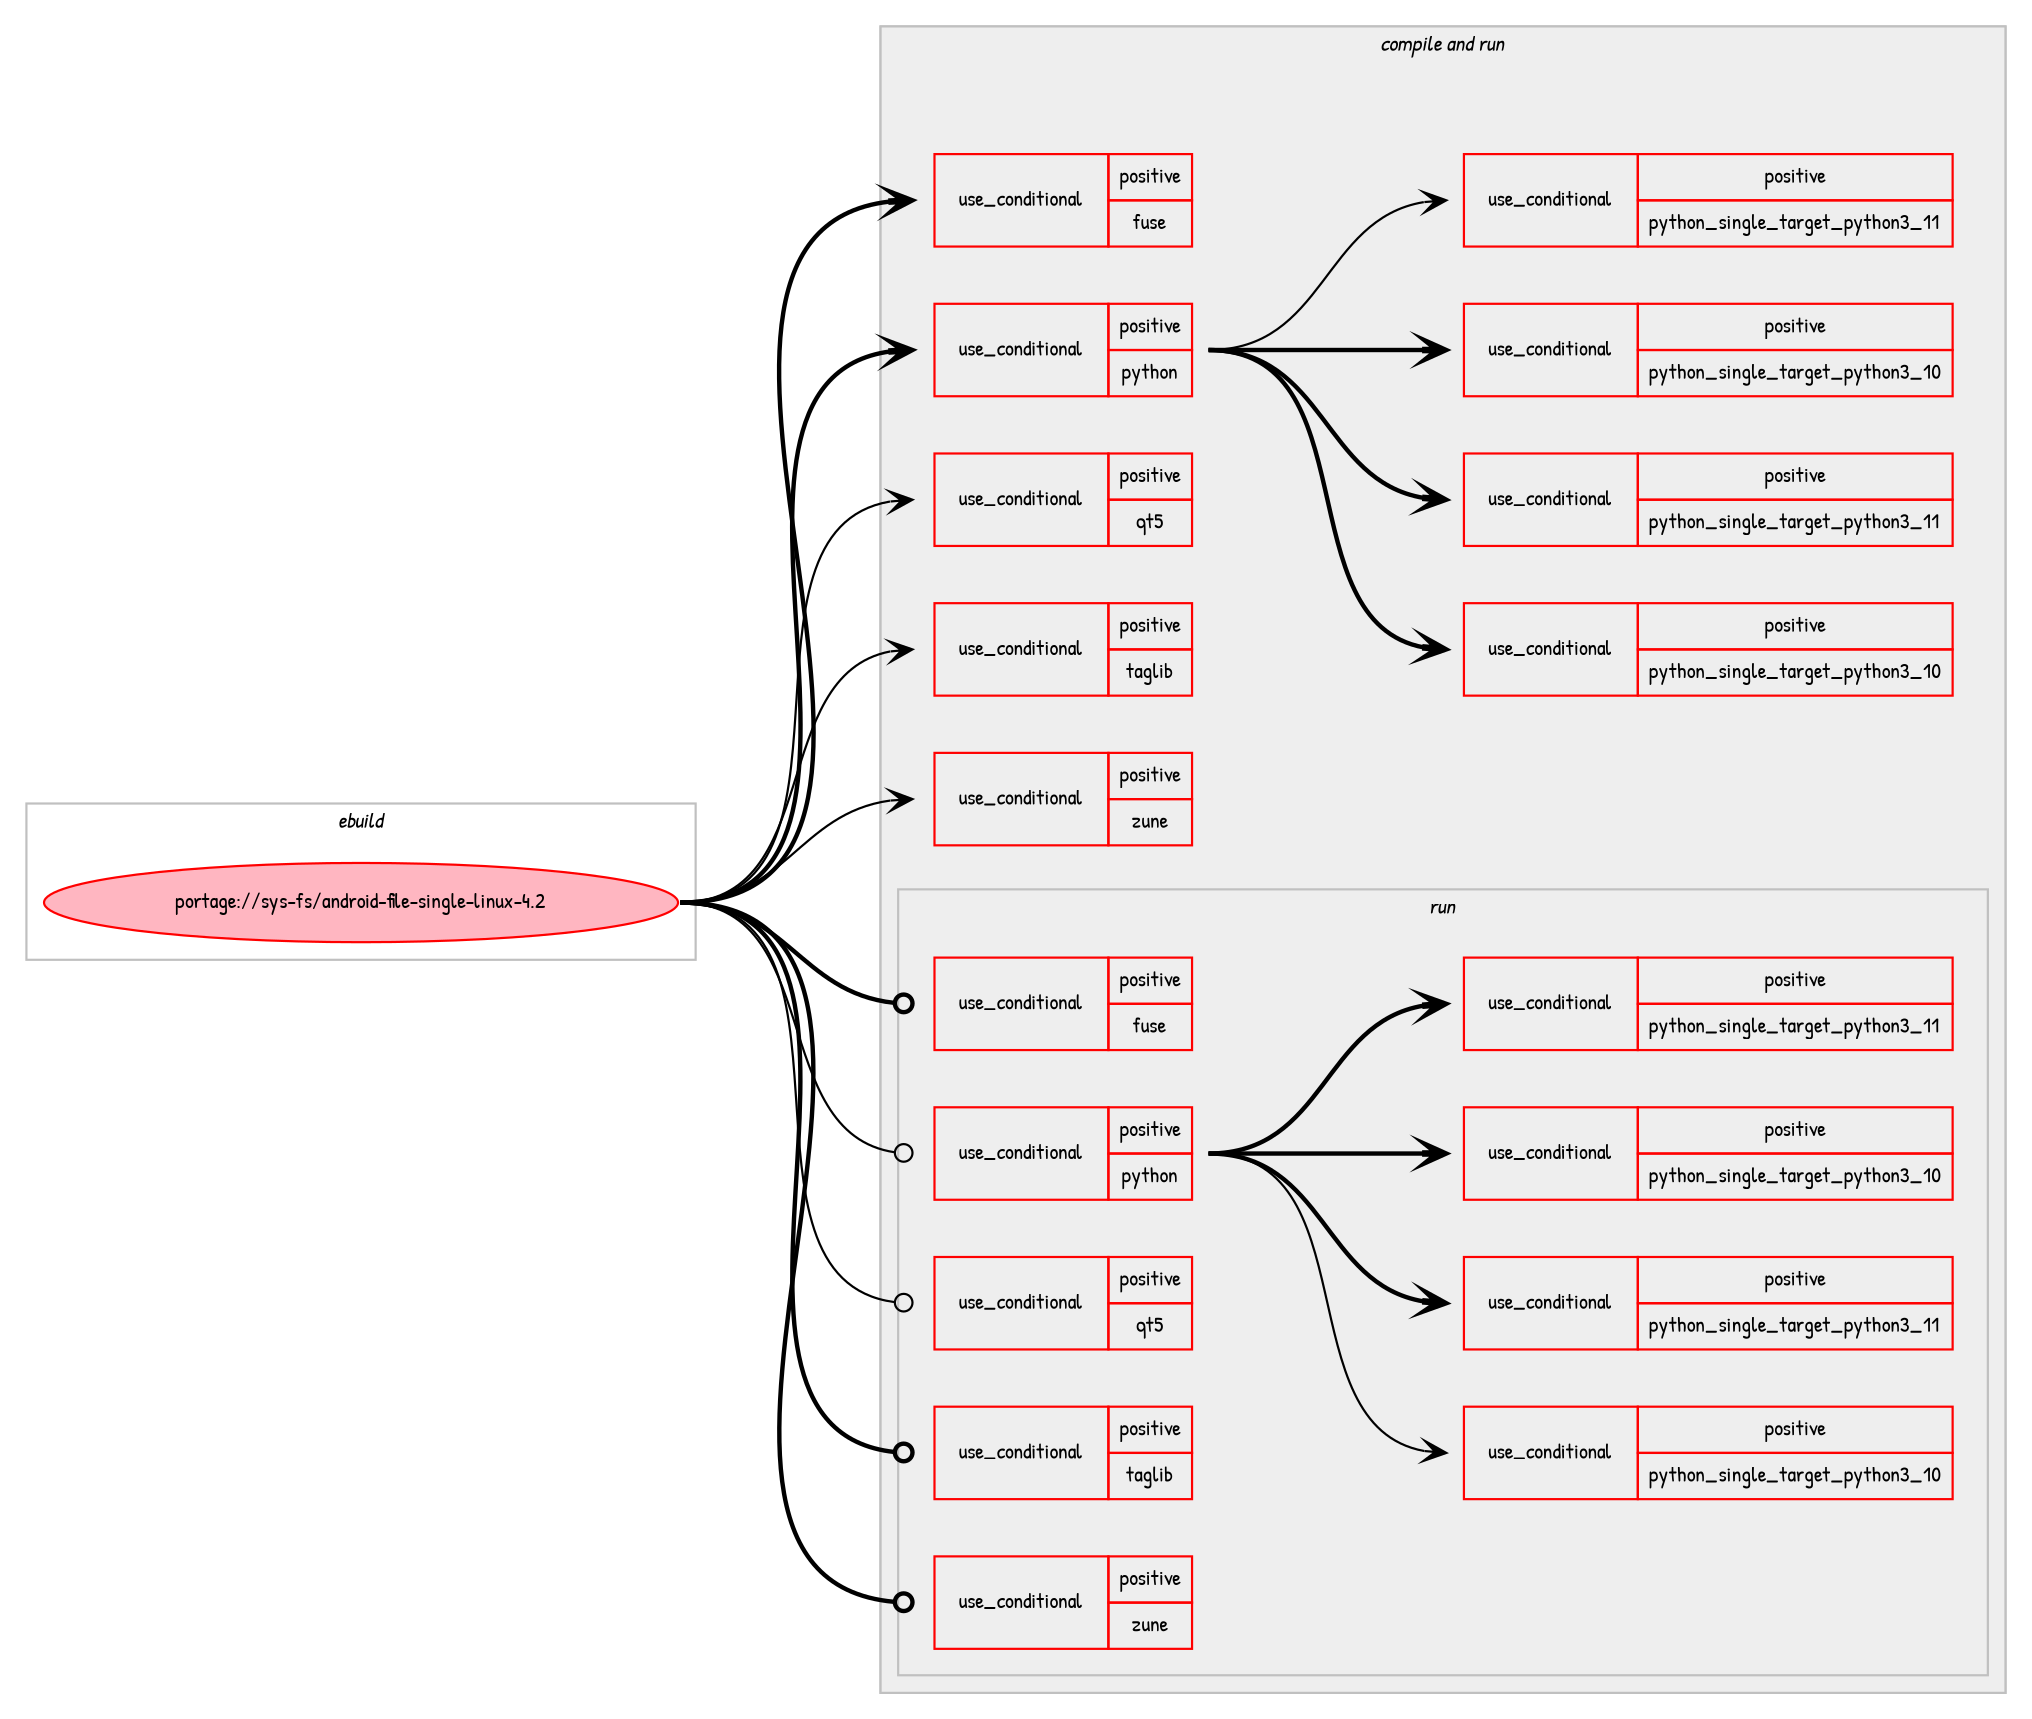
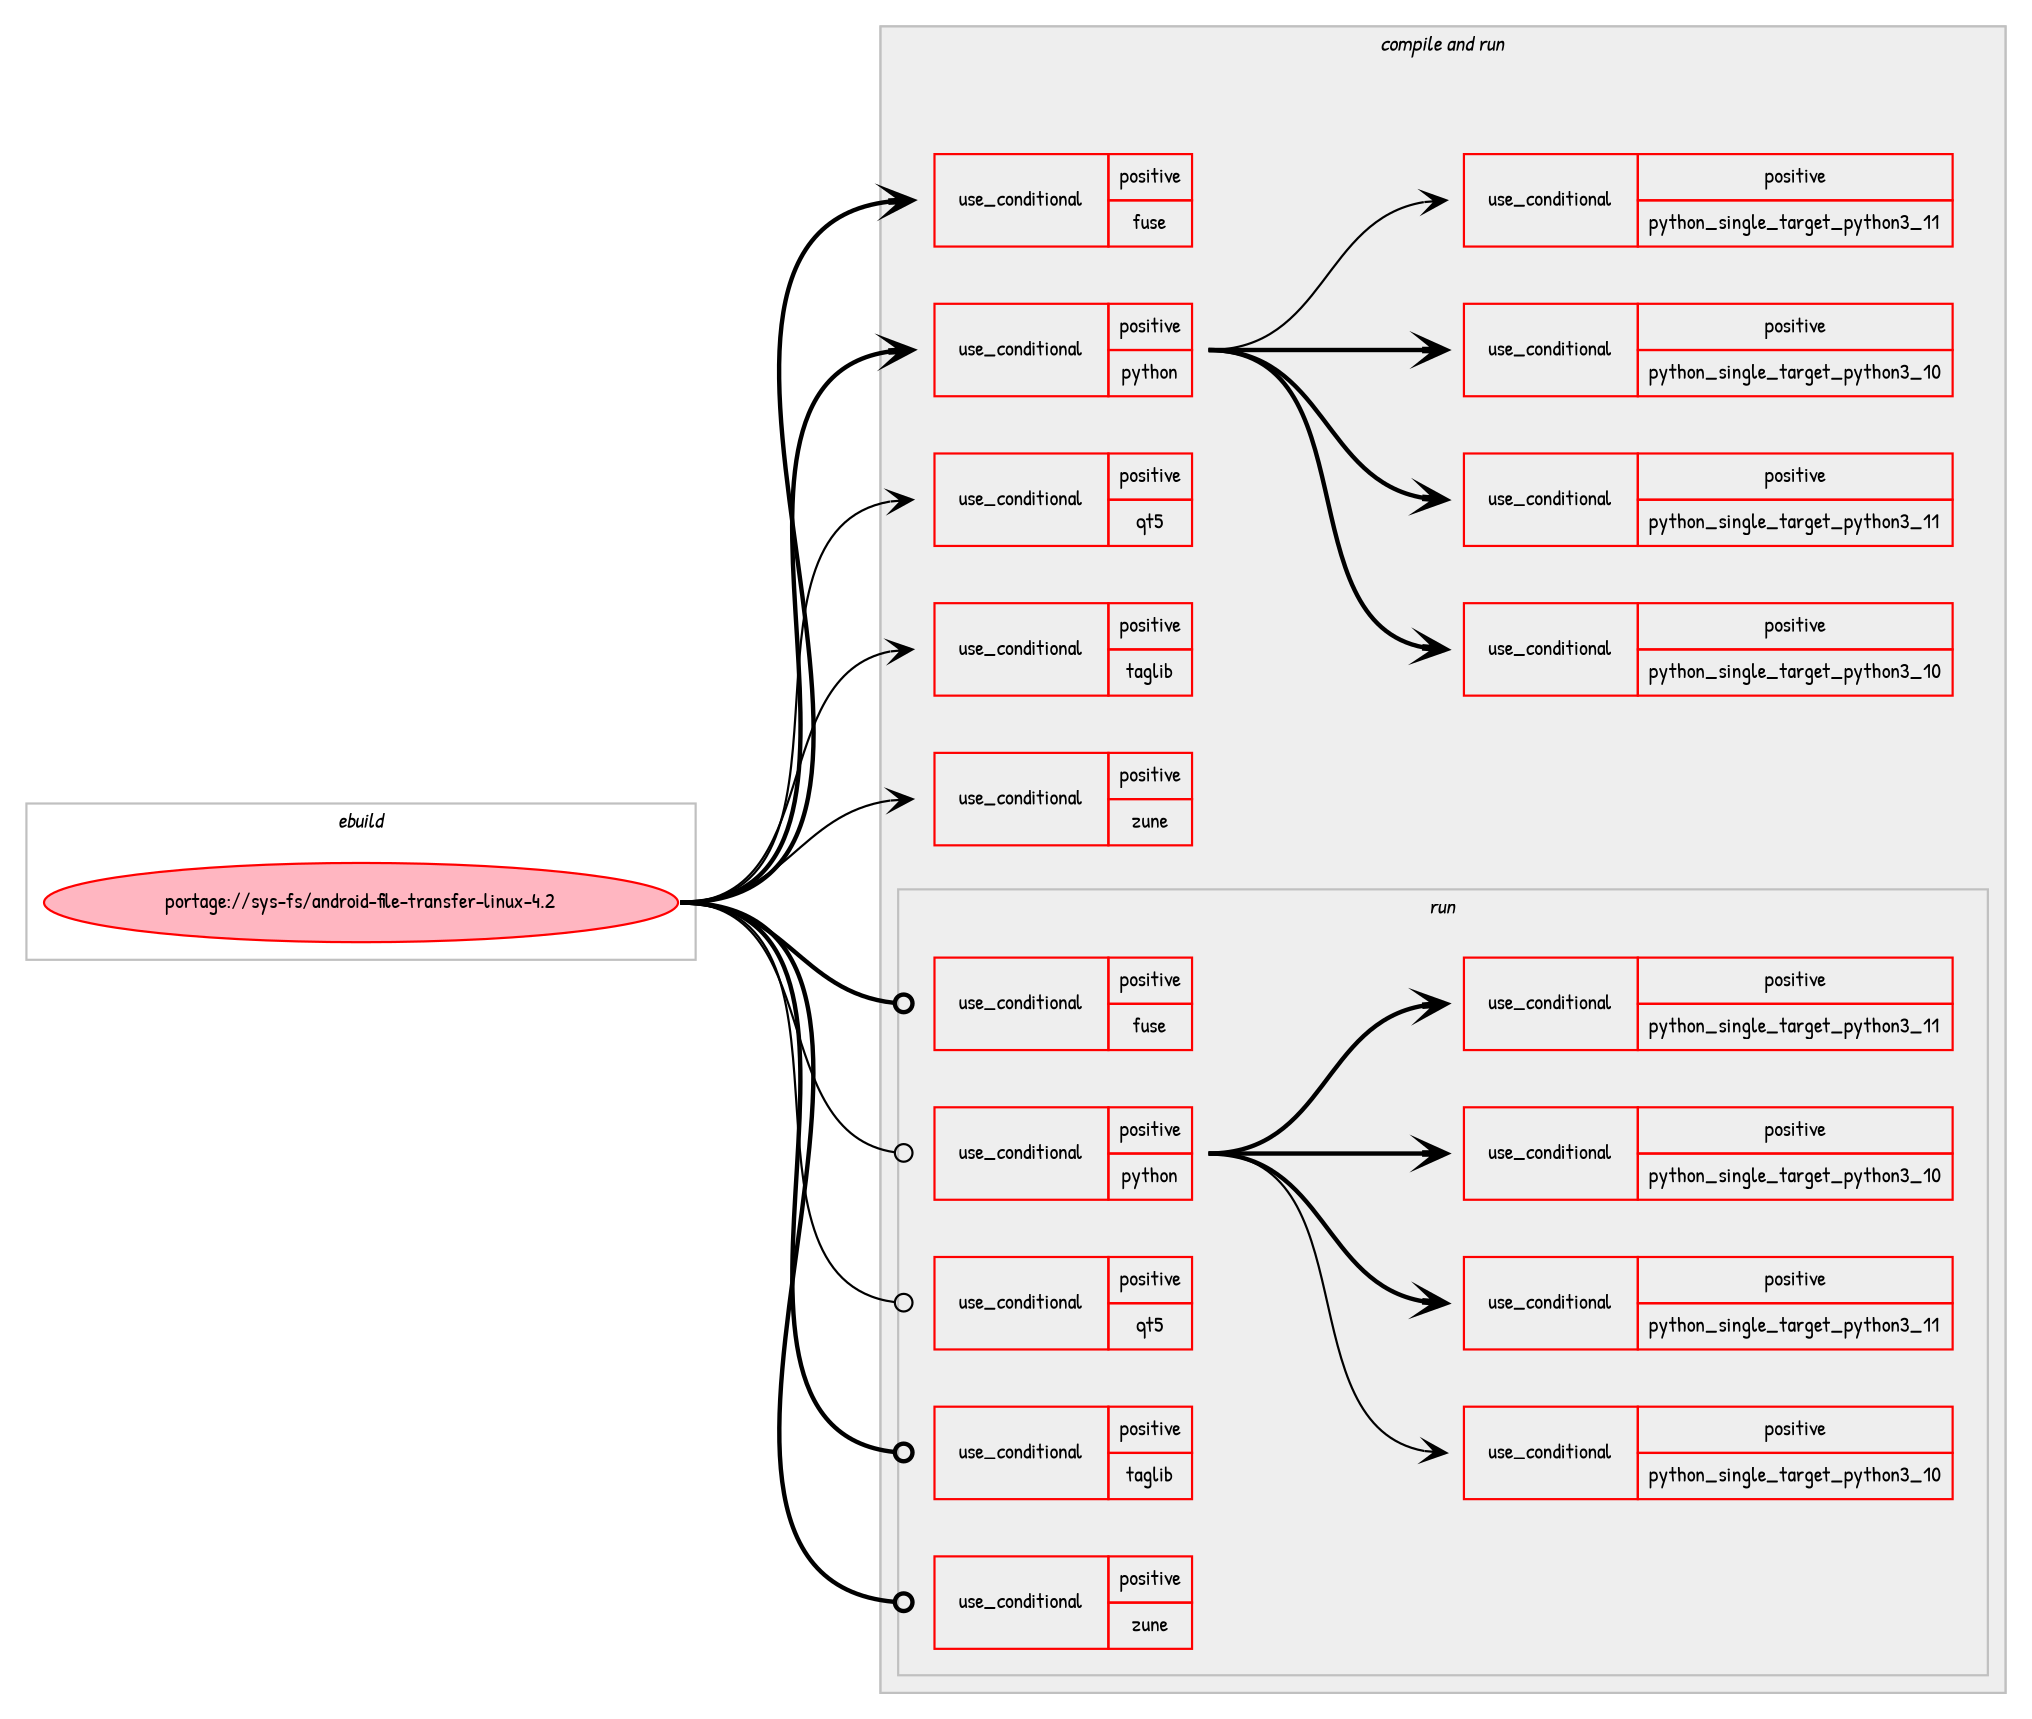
node "portage://sys-fs/android-file-single-linux-4.2": label "portage://sys-fs/android-file-single-linux-4.2" -> "portage://sys-fs/android-file-transfer-linux-4.2"
